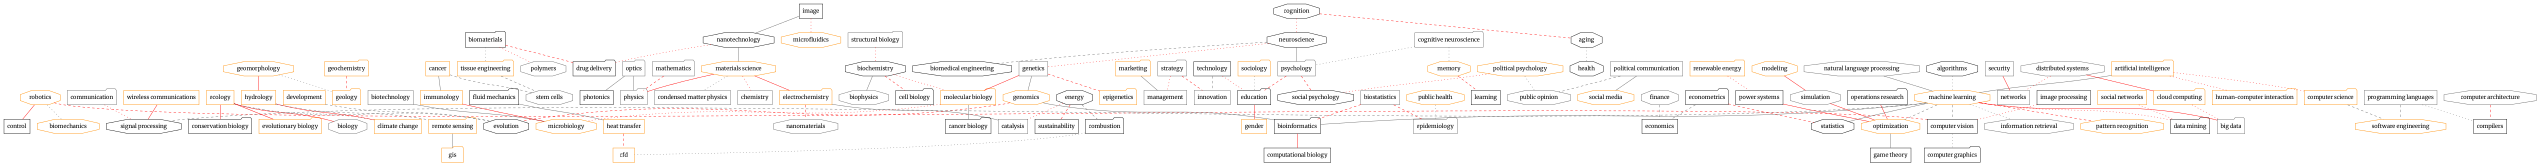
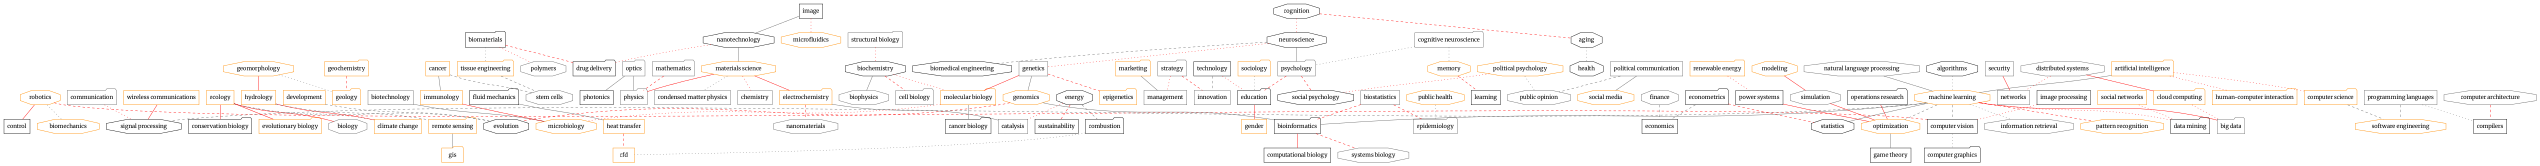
node "cell biology": color black -> gray40
node "systems biology": added
